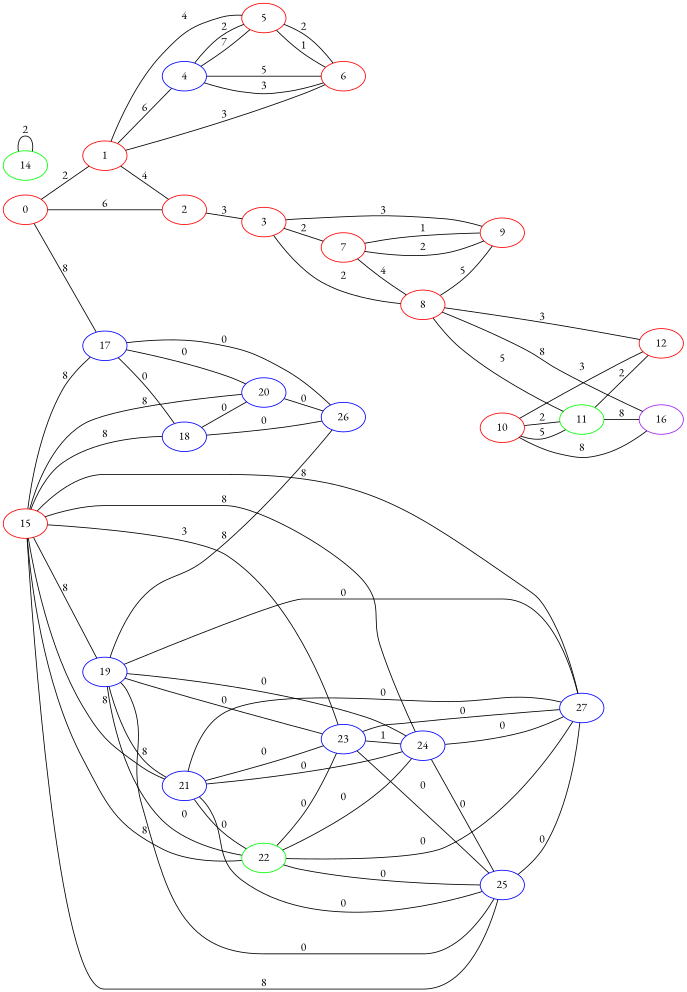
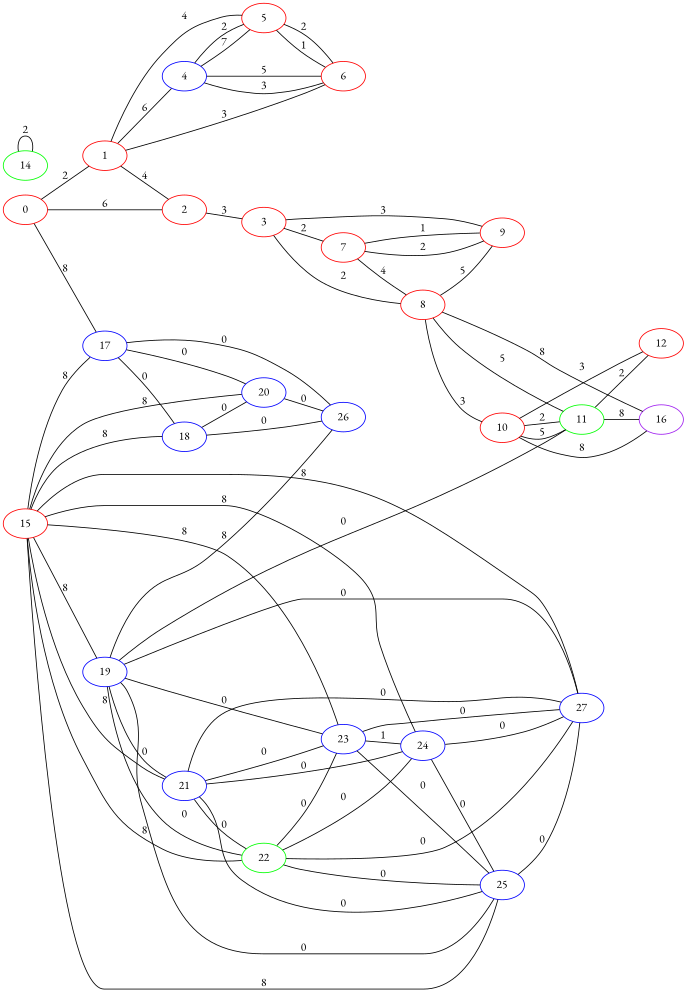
edge "8" -- "12": now "8" -- "10"
edge "15" -- "23": label "3" -> "8"
edge "19" -- "24": now "19" -- "11"
edge "19" -- "21": label "8" -> "0"
